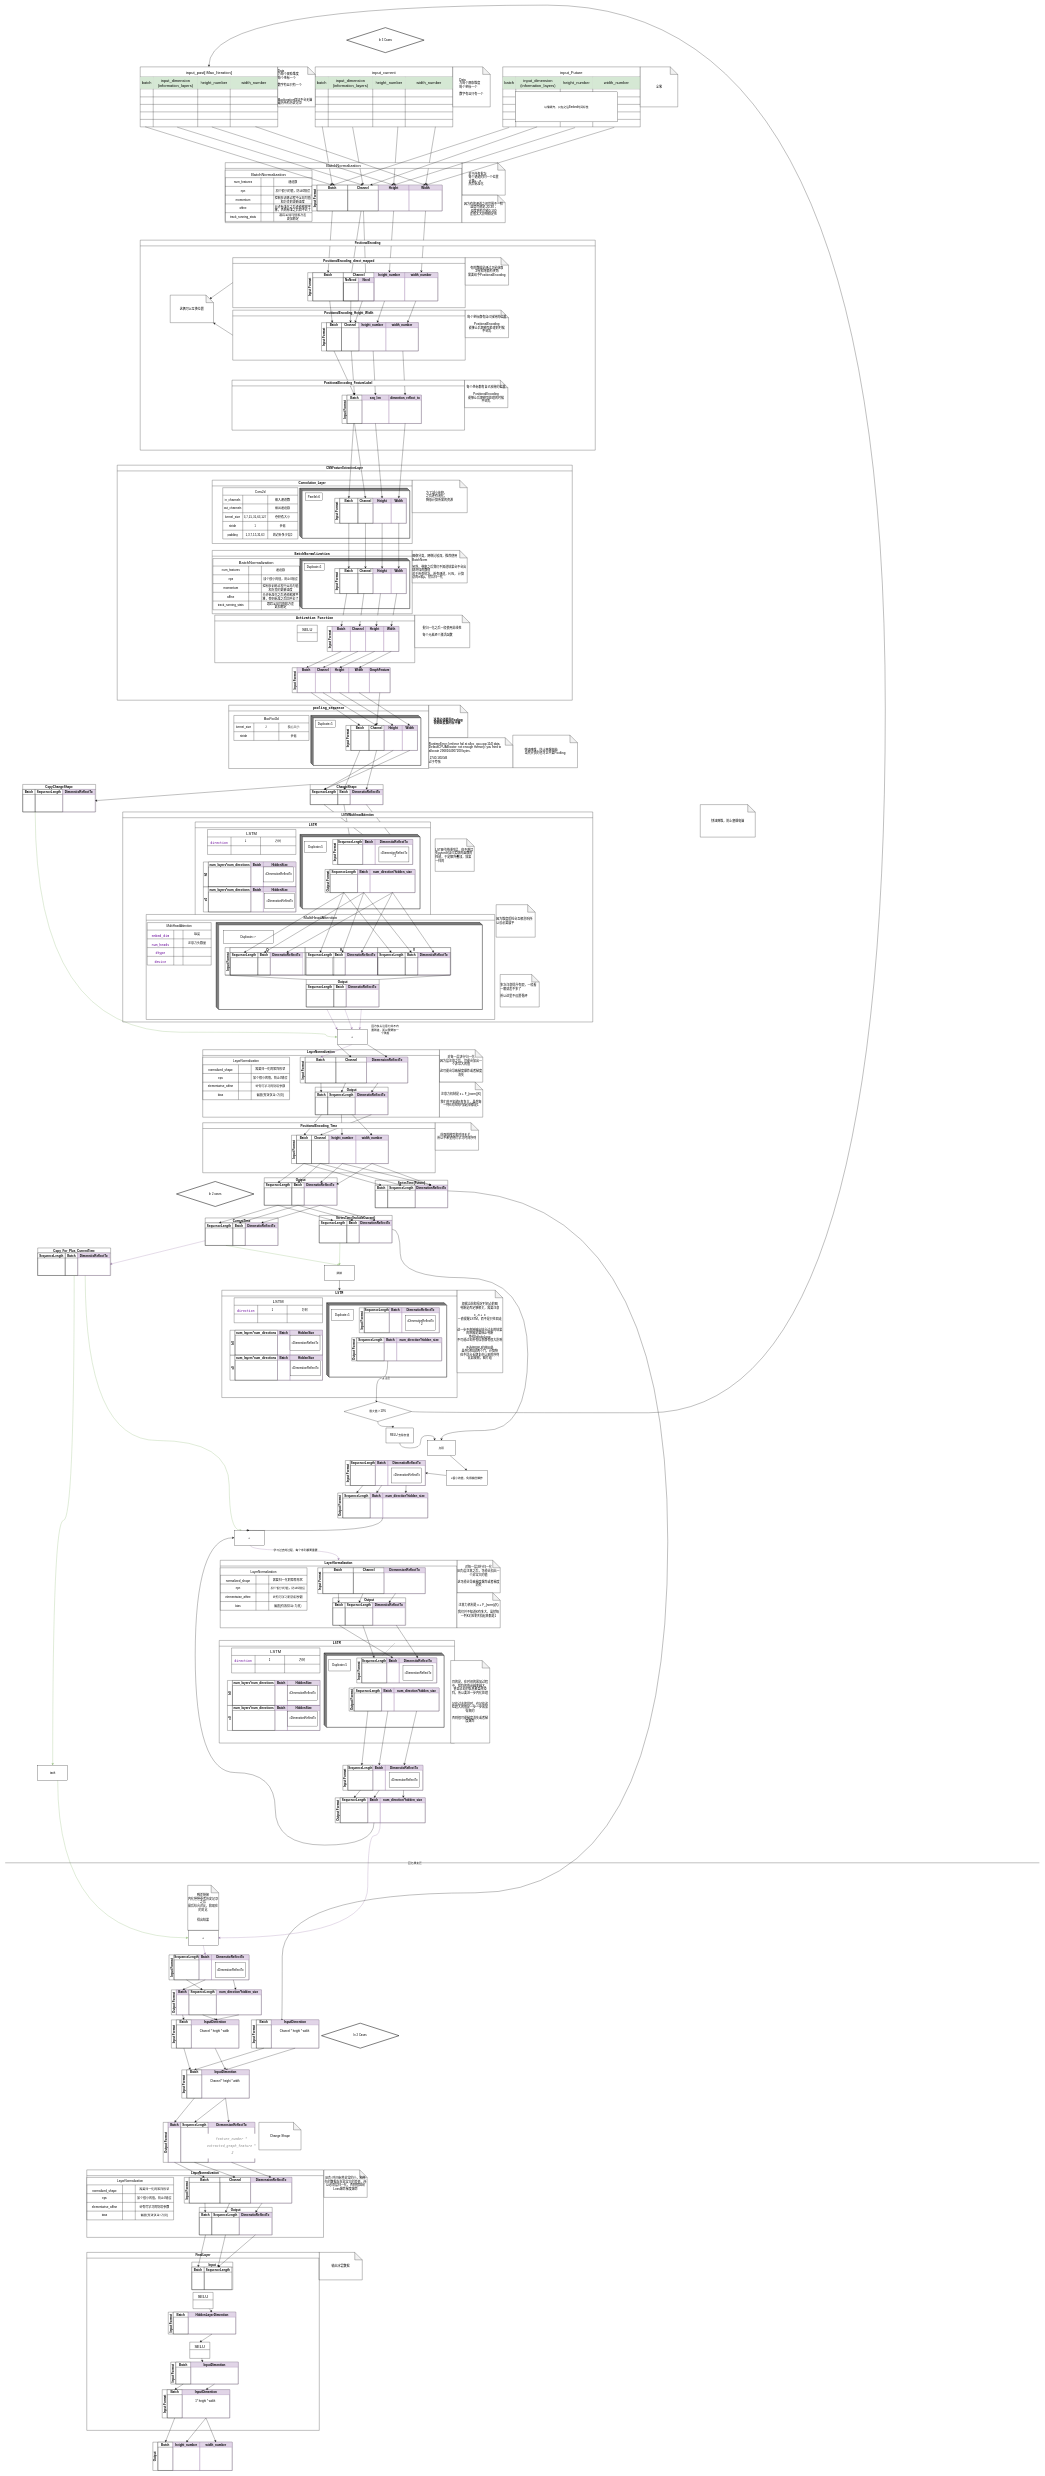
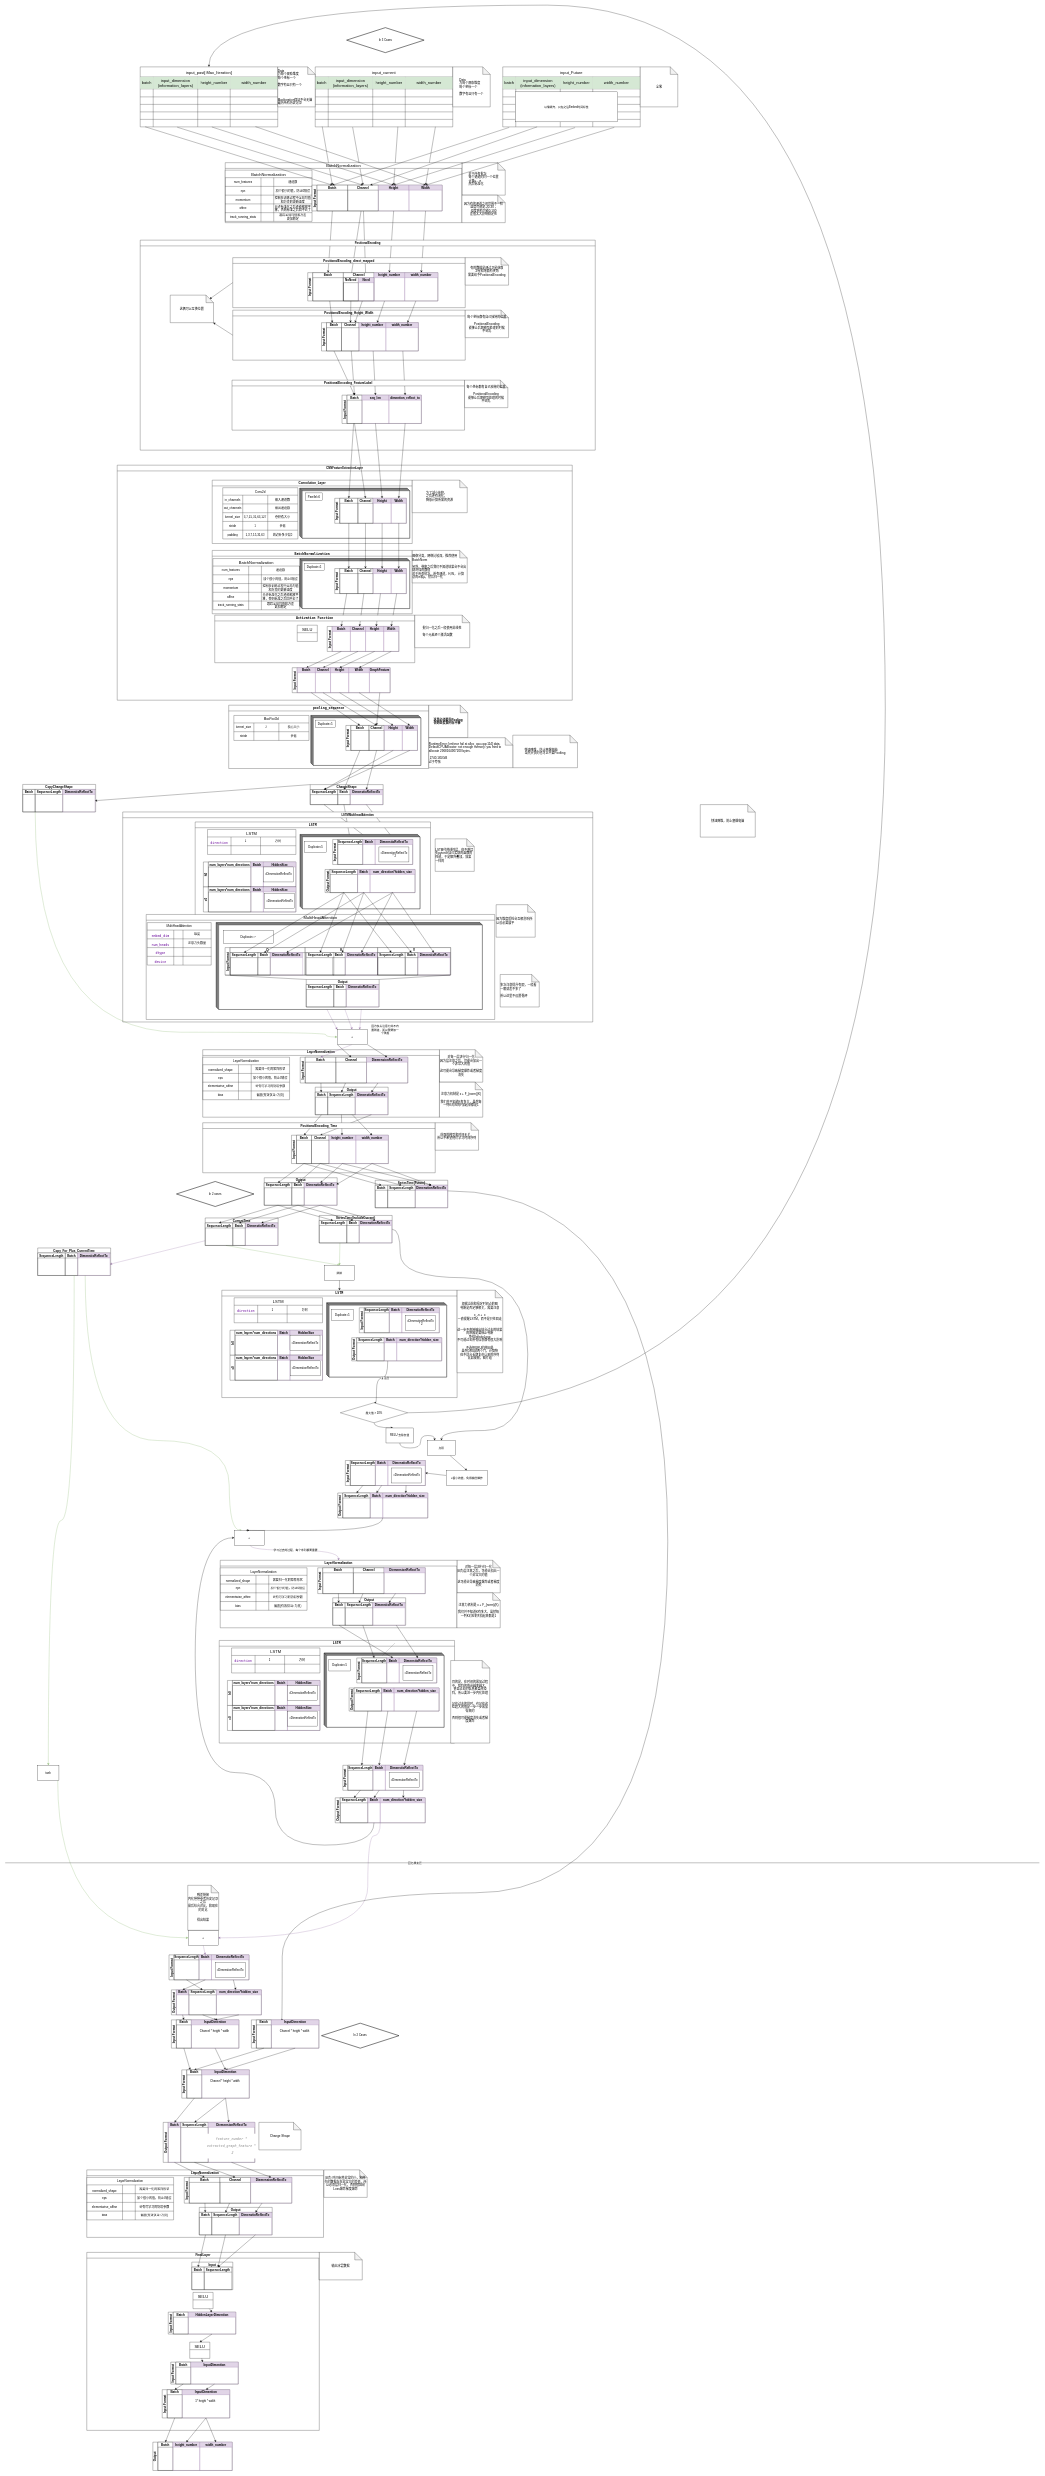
node "最大值 > 10%": moved (378, 1411) -> (374, 1413)
node "tanh": size 30x15 -> 21x15
